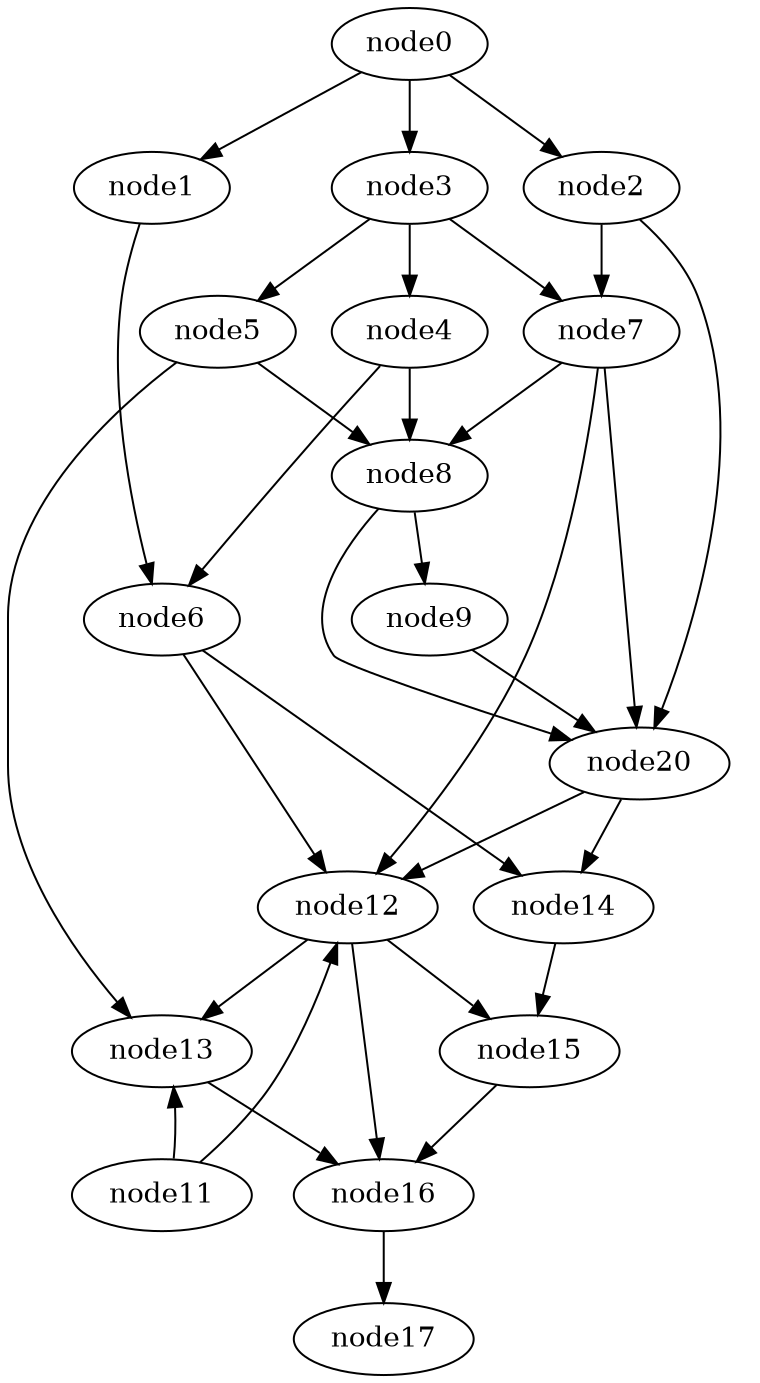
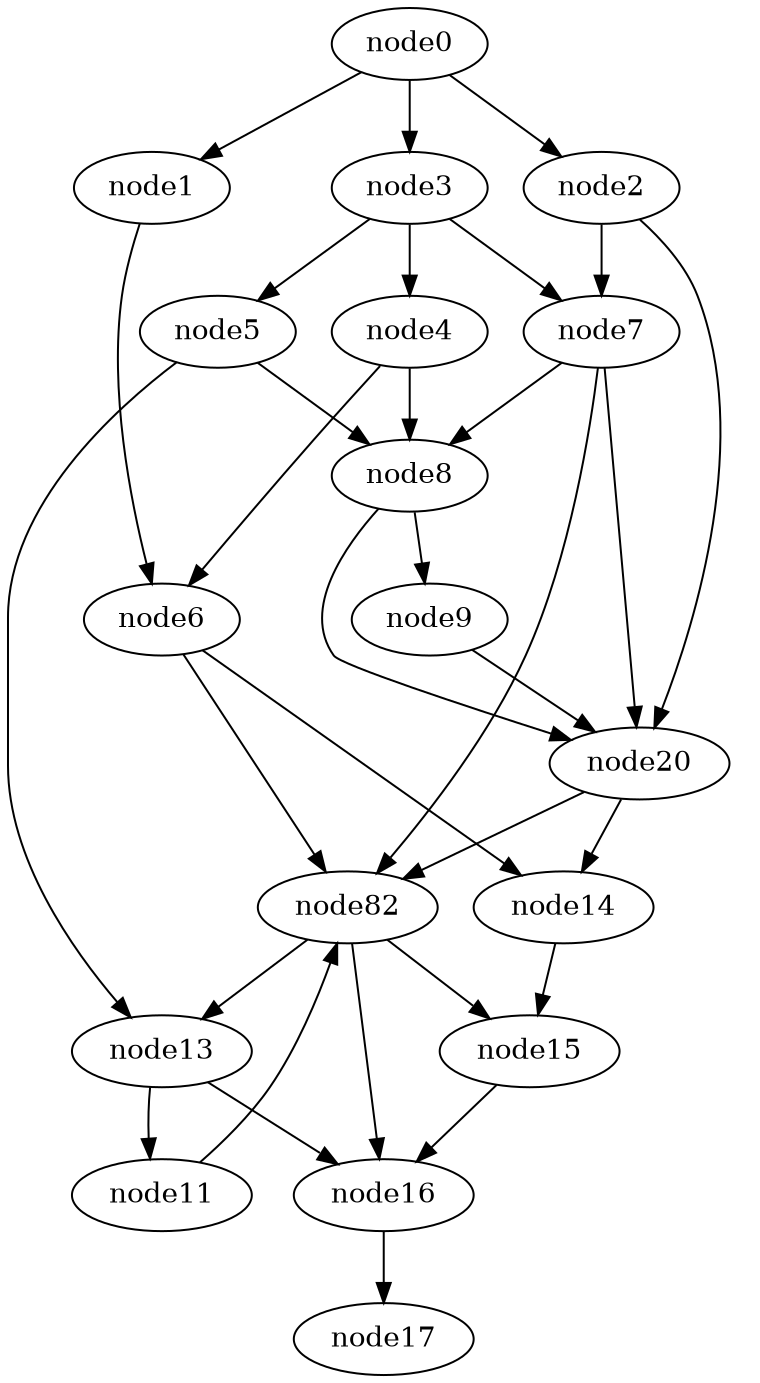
node "node12": label "node12" -> "node82"
edge "node11" -> "node13": reversed
